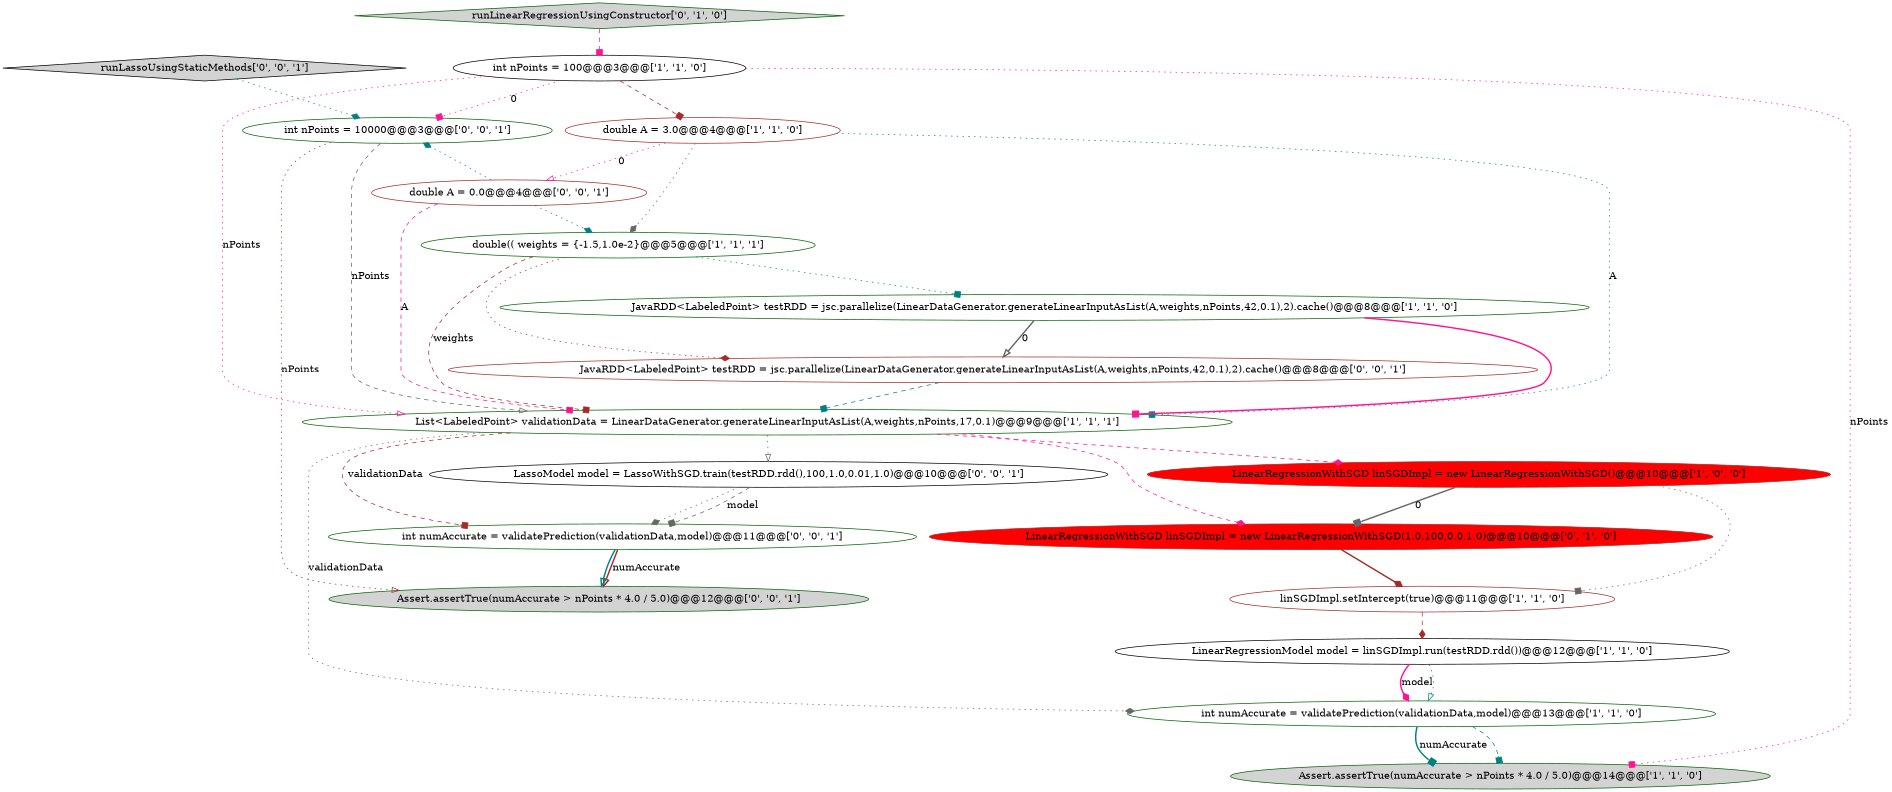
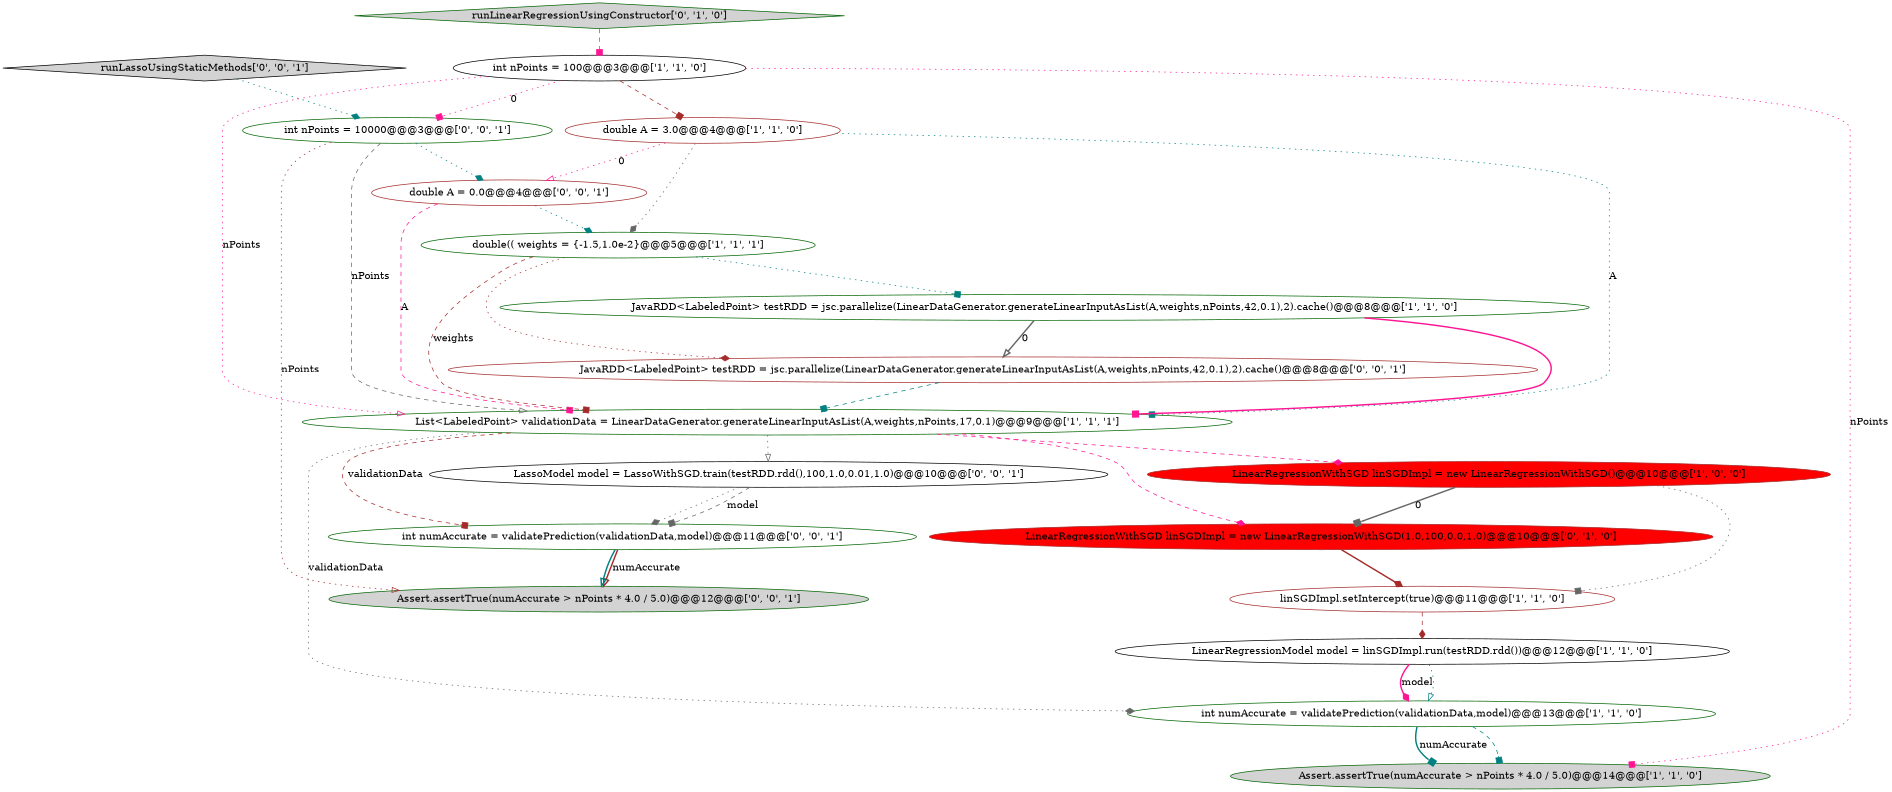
edge "double A = 0.0@@@4@@@['0', '0', '1']" -> "int nPoints = 10000@@@3@@@['0', '0', '1']": reversed
